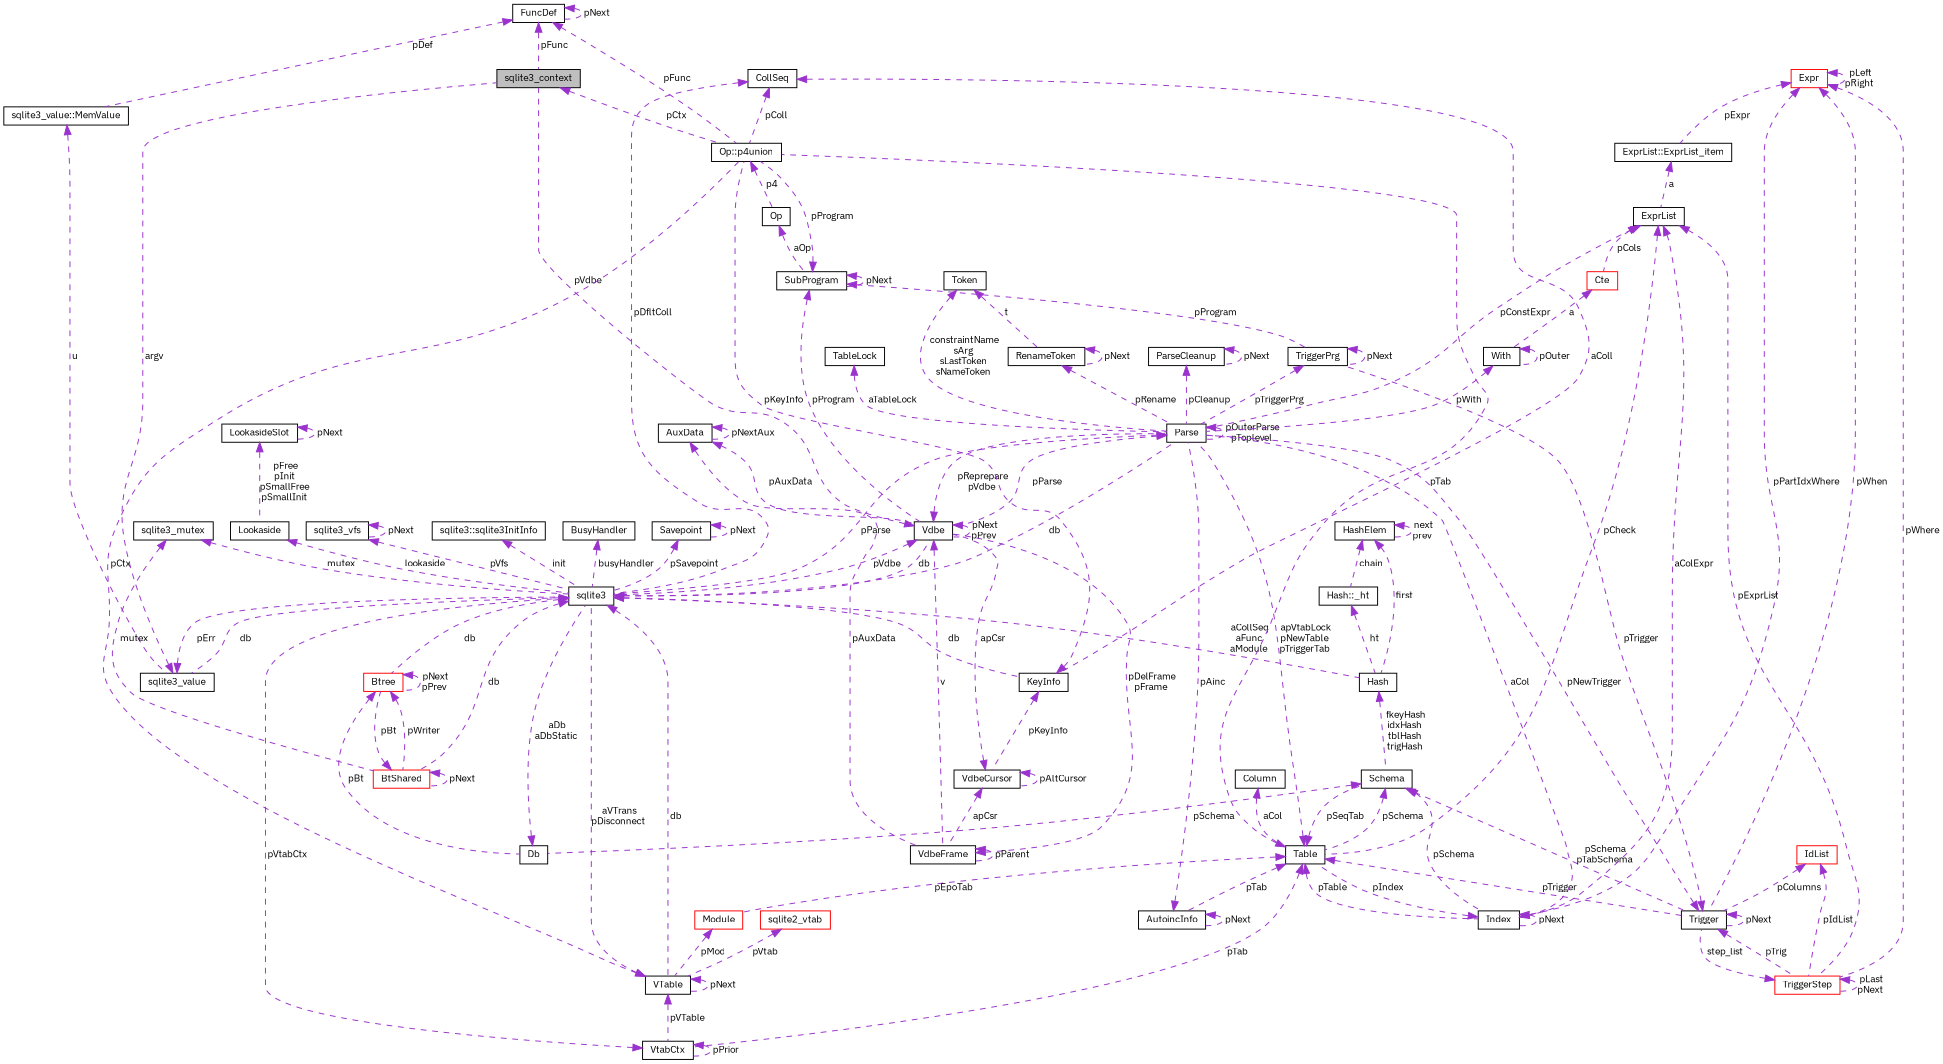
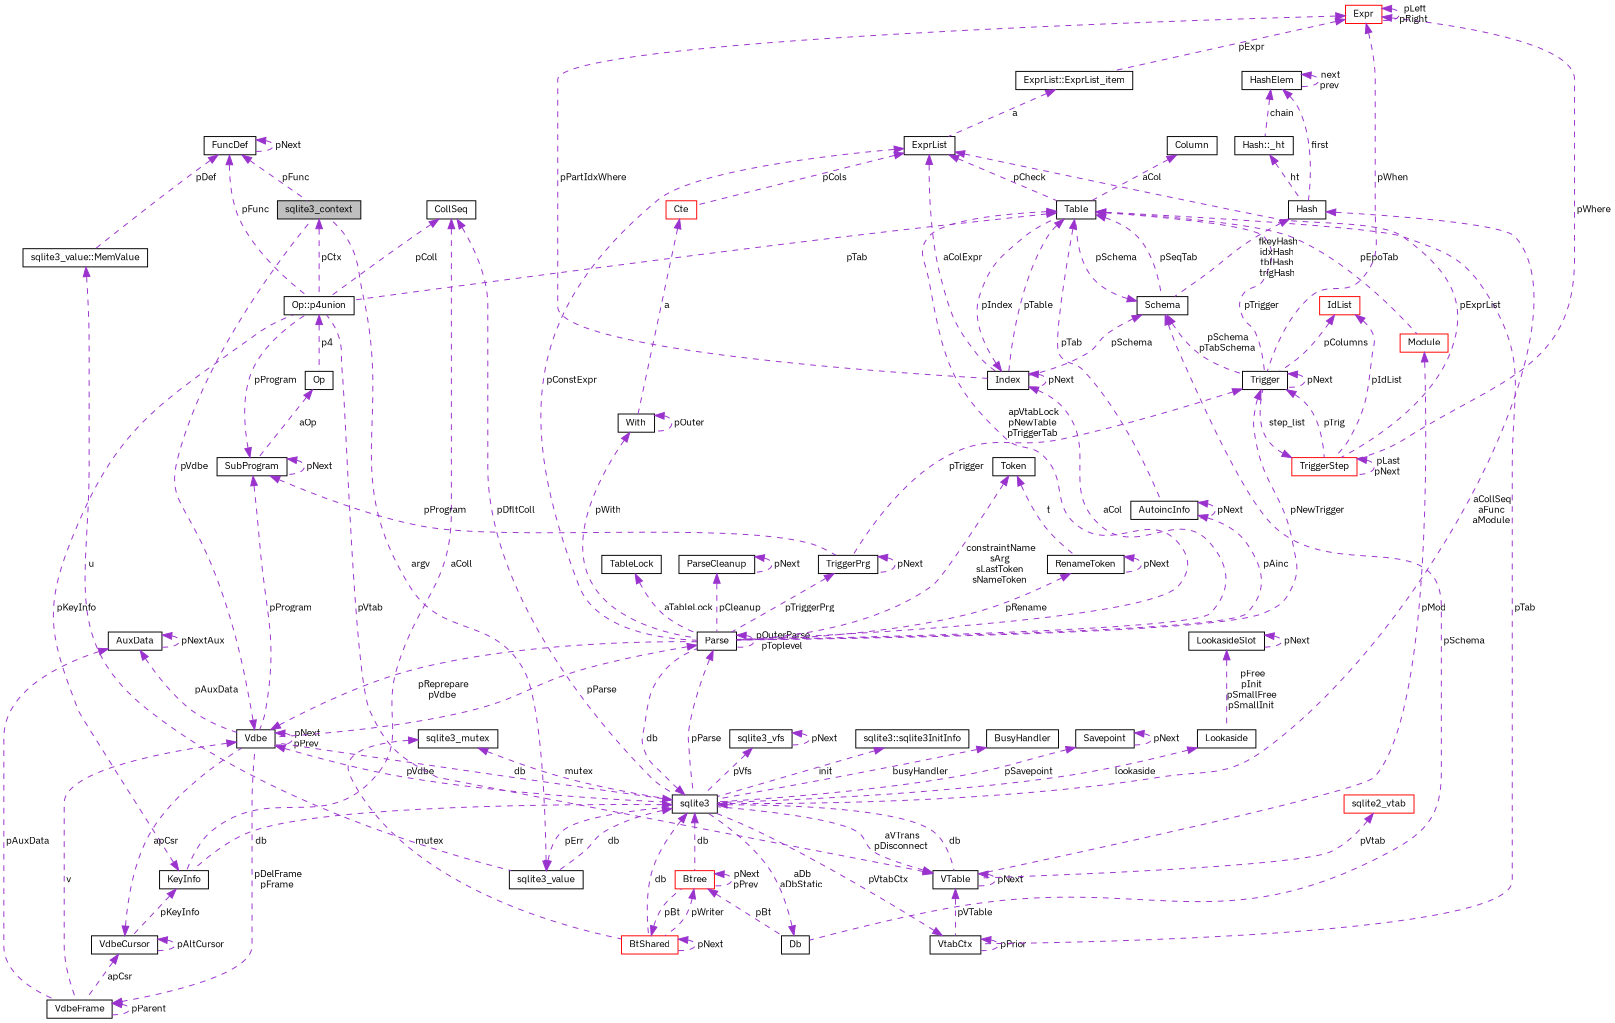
edge "Op::p4union" -> "VTable": label " pCtx" -> " pVtab"
edge "Hash" -> "sqlite3": reversed
